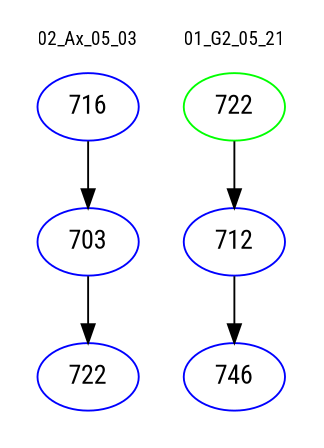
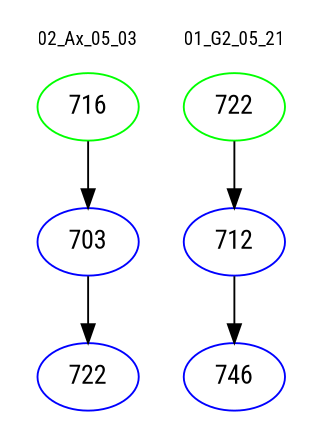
node "716": color blue -> green
